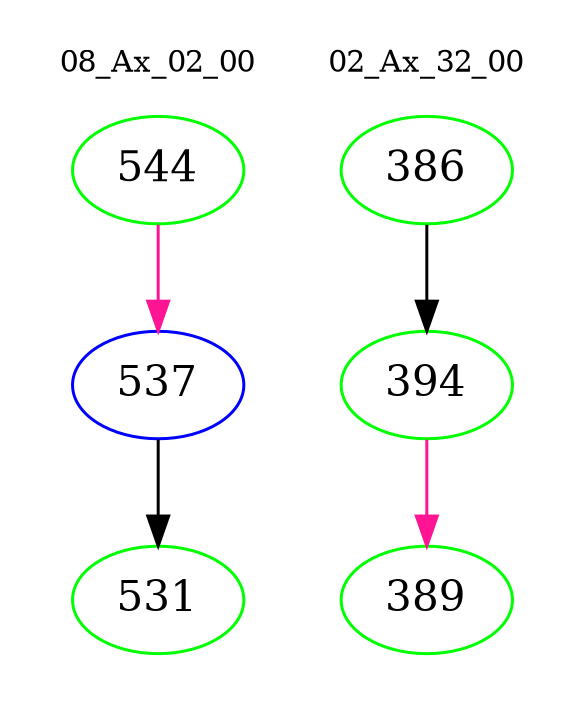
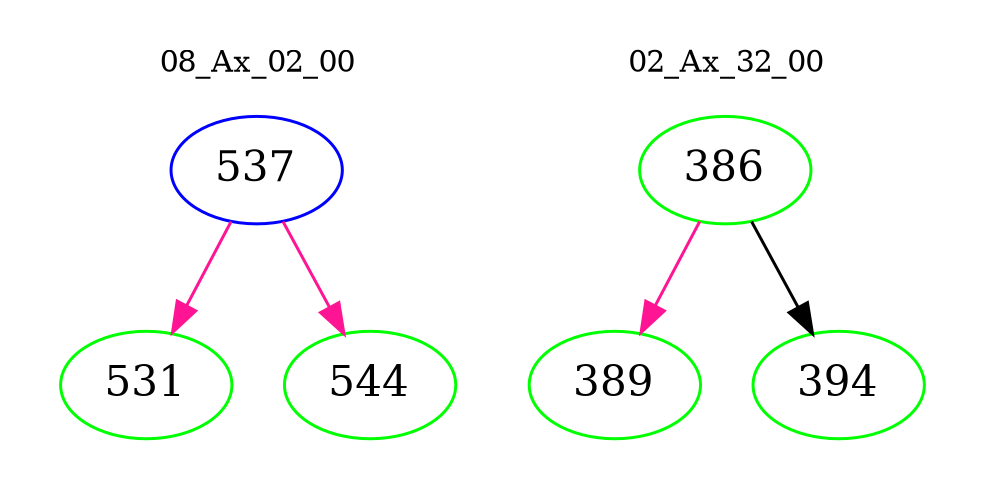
edge "544" -> "537": reversed
edge "537" -> "531": color black -> deeppink
edge "394" -> "389": now "386" -> "389"
